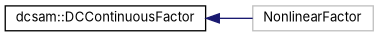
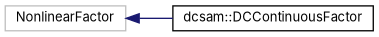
edge "NonlinearFactor" -> "dcsam::DCContinuousFactor": reversed
